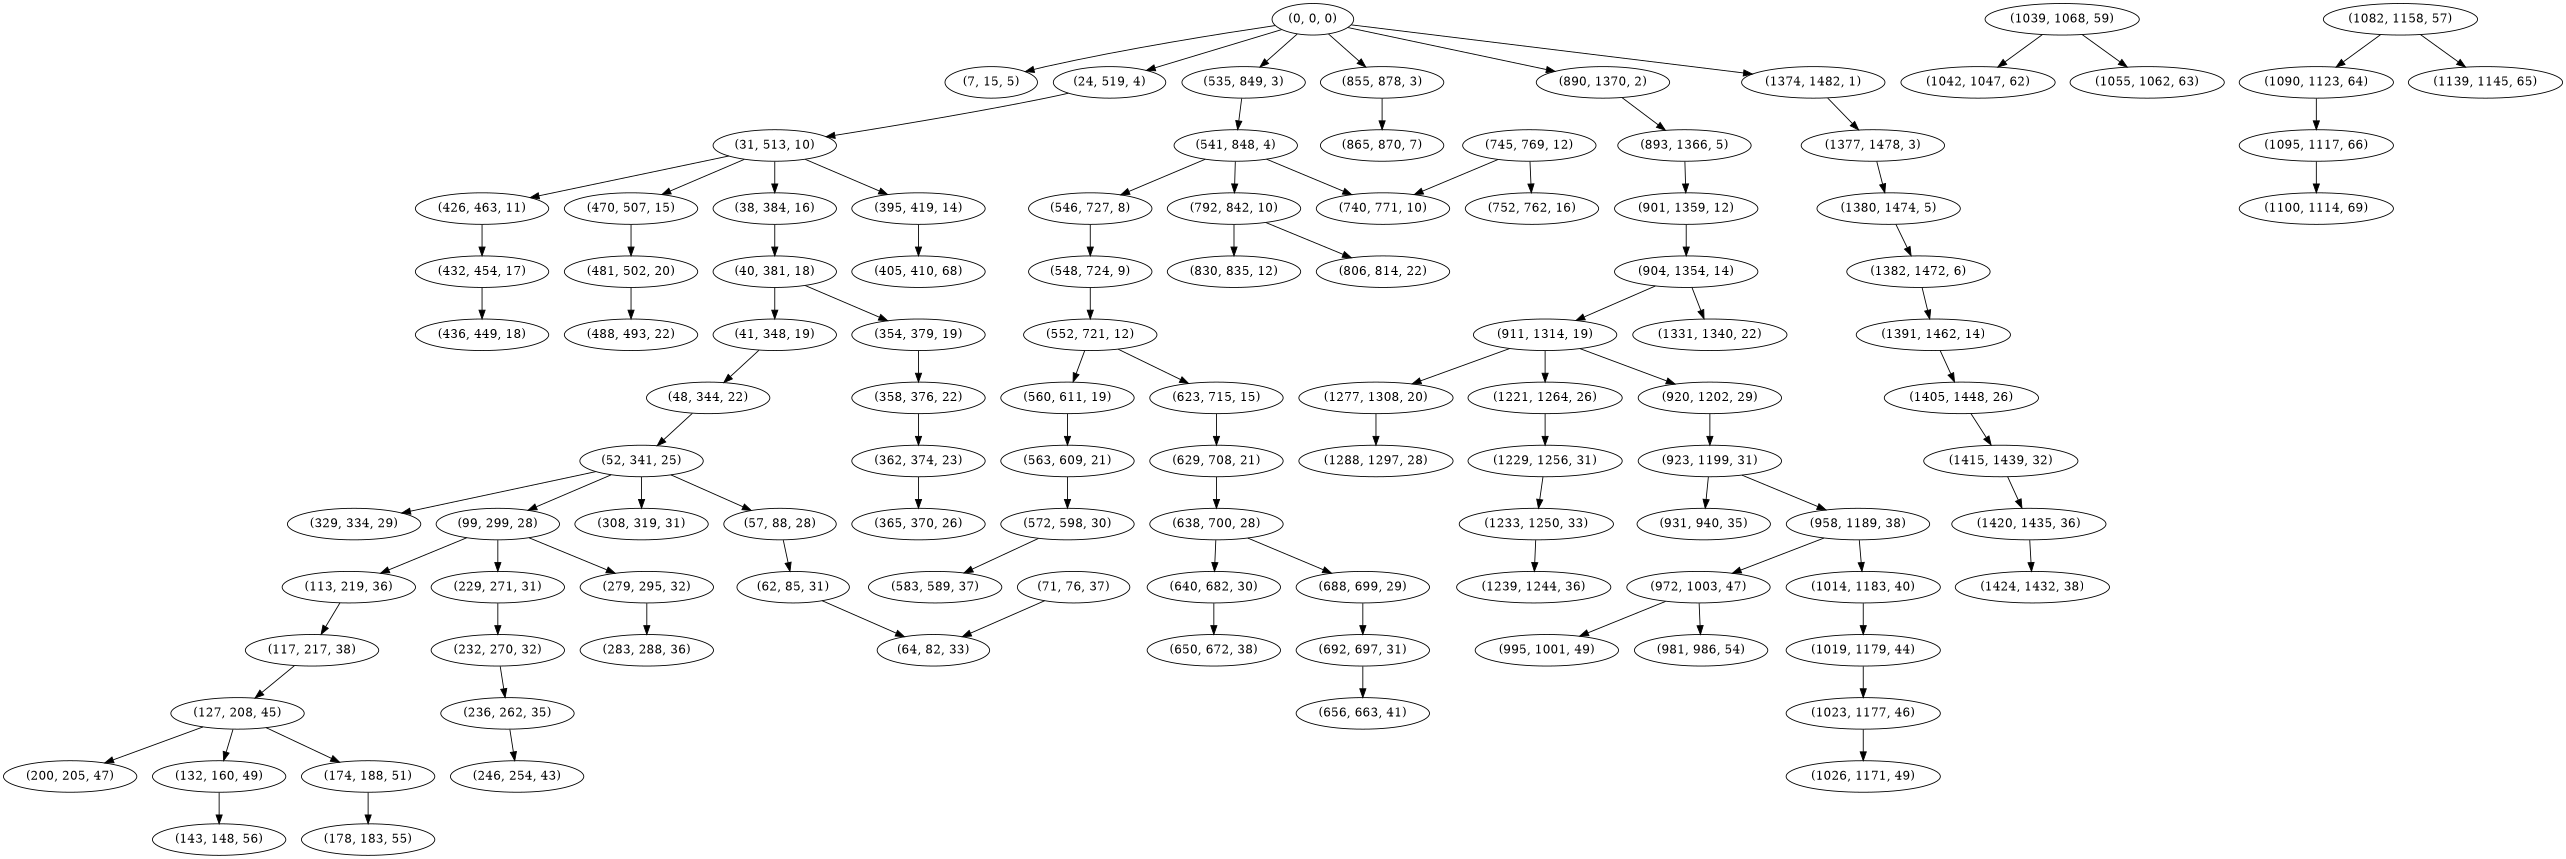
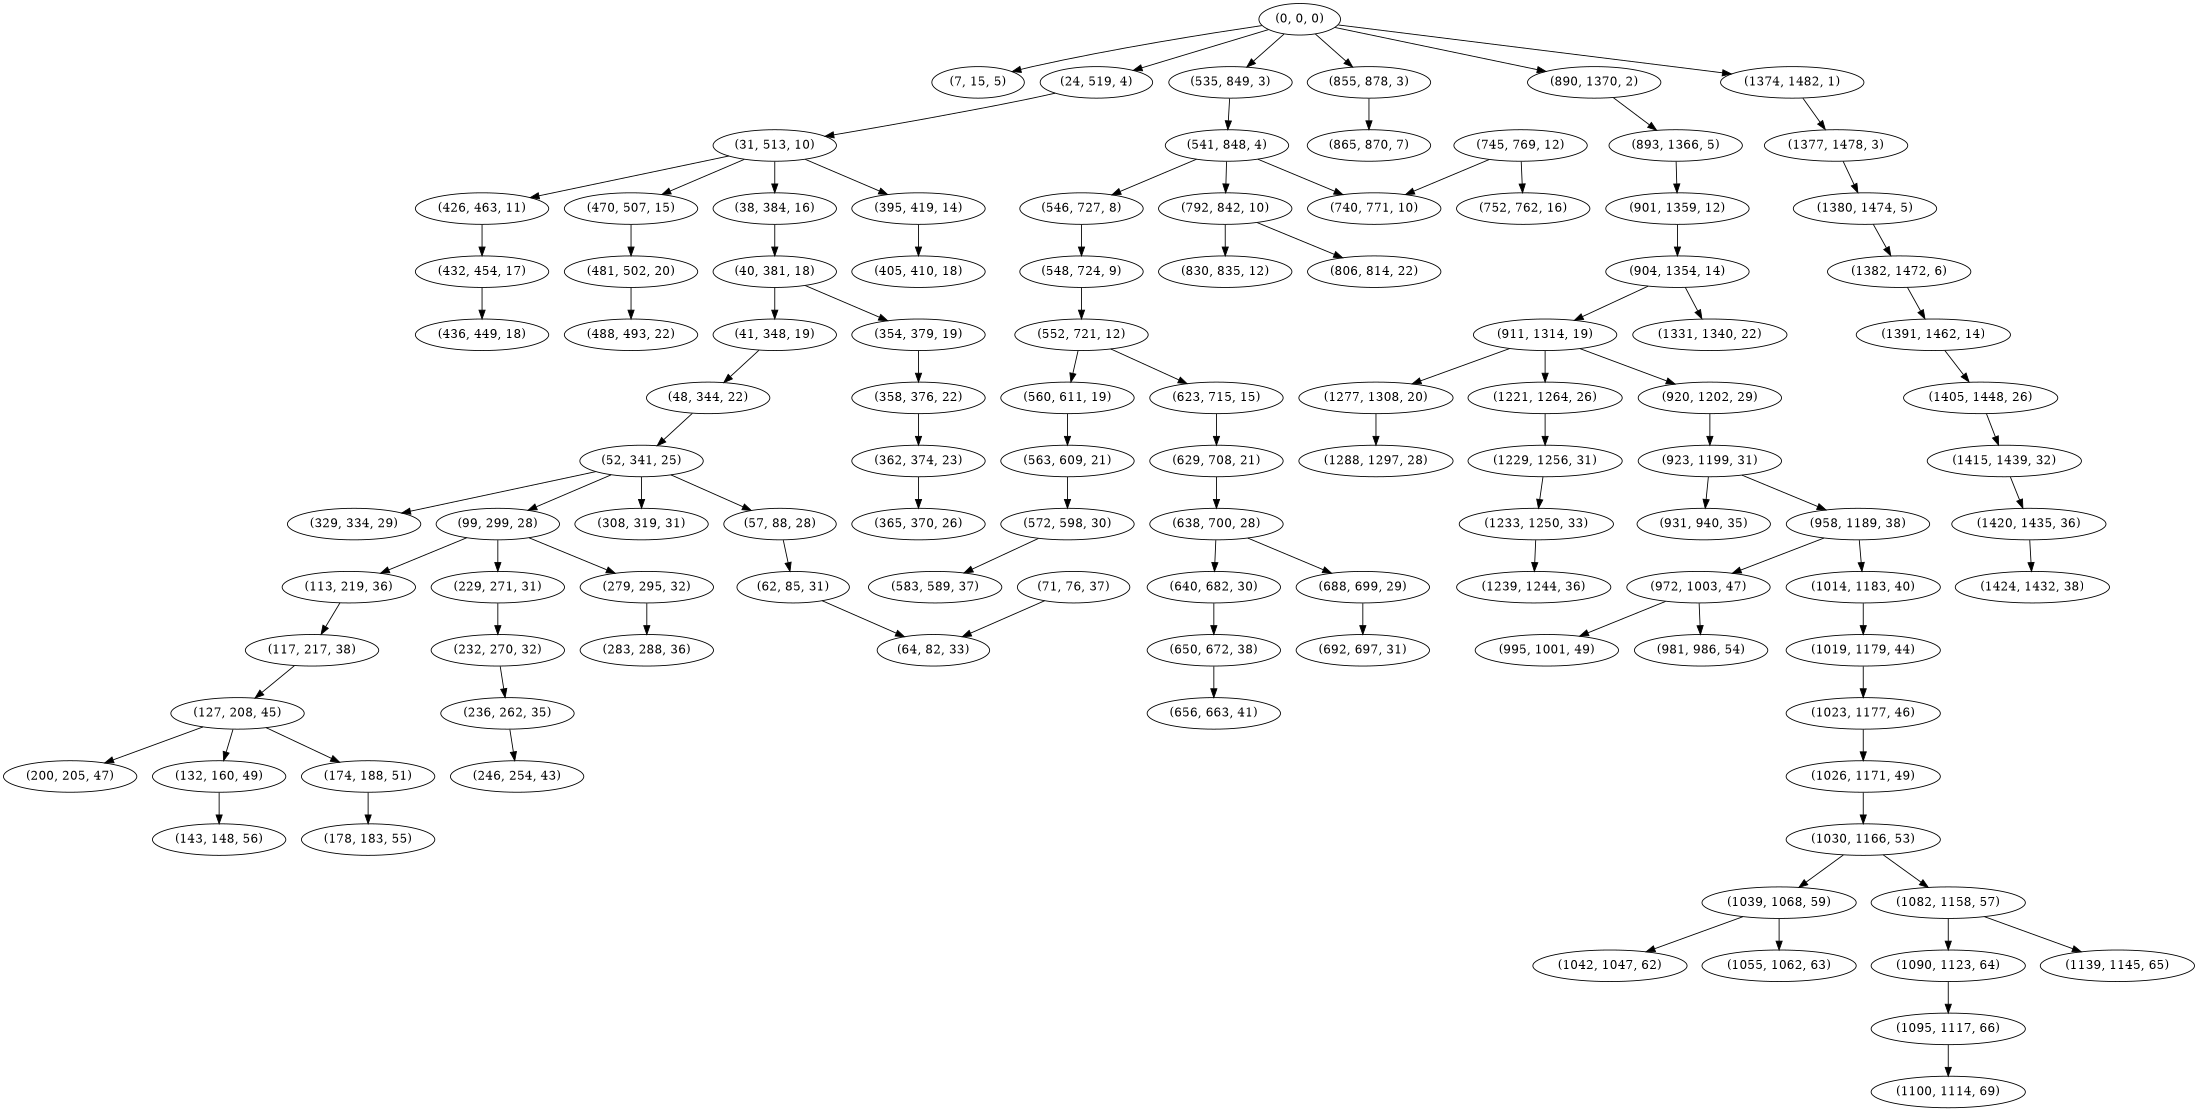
node "(405, 410, 68)": label "(405, 410, 68)" -> "(405, 410, 18)"
edge "(692, 697, 31)" -> "(656, 663, 41)": now "(650, 672, 38)" -> "(656, 663, 41)"
node "(1030, 1166, 53)": added
